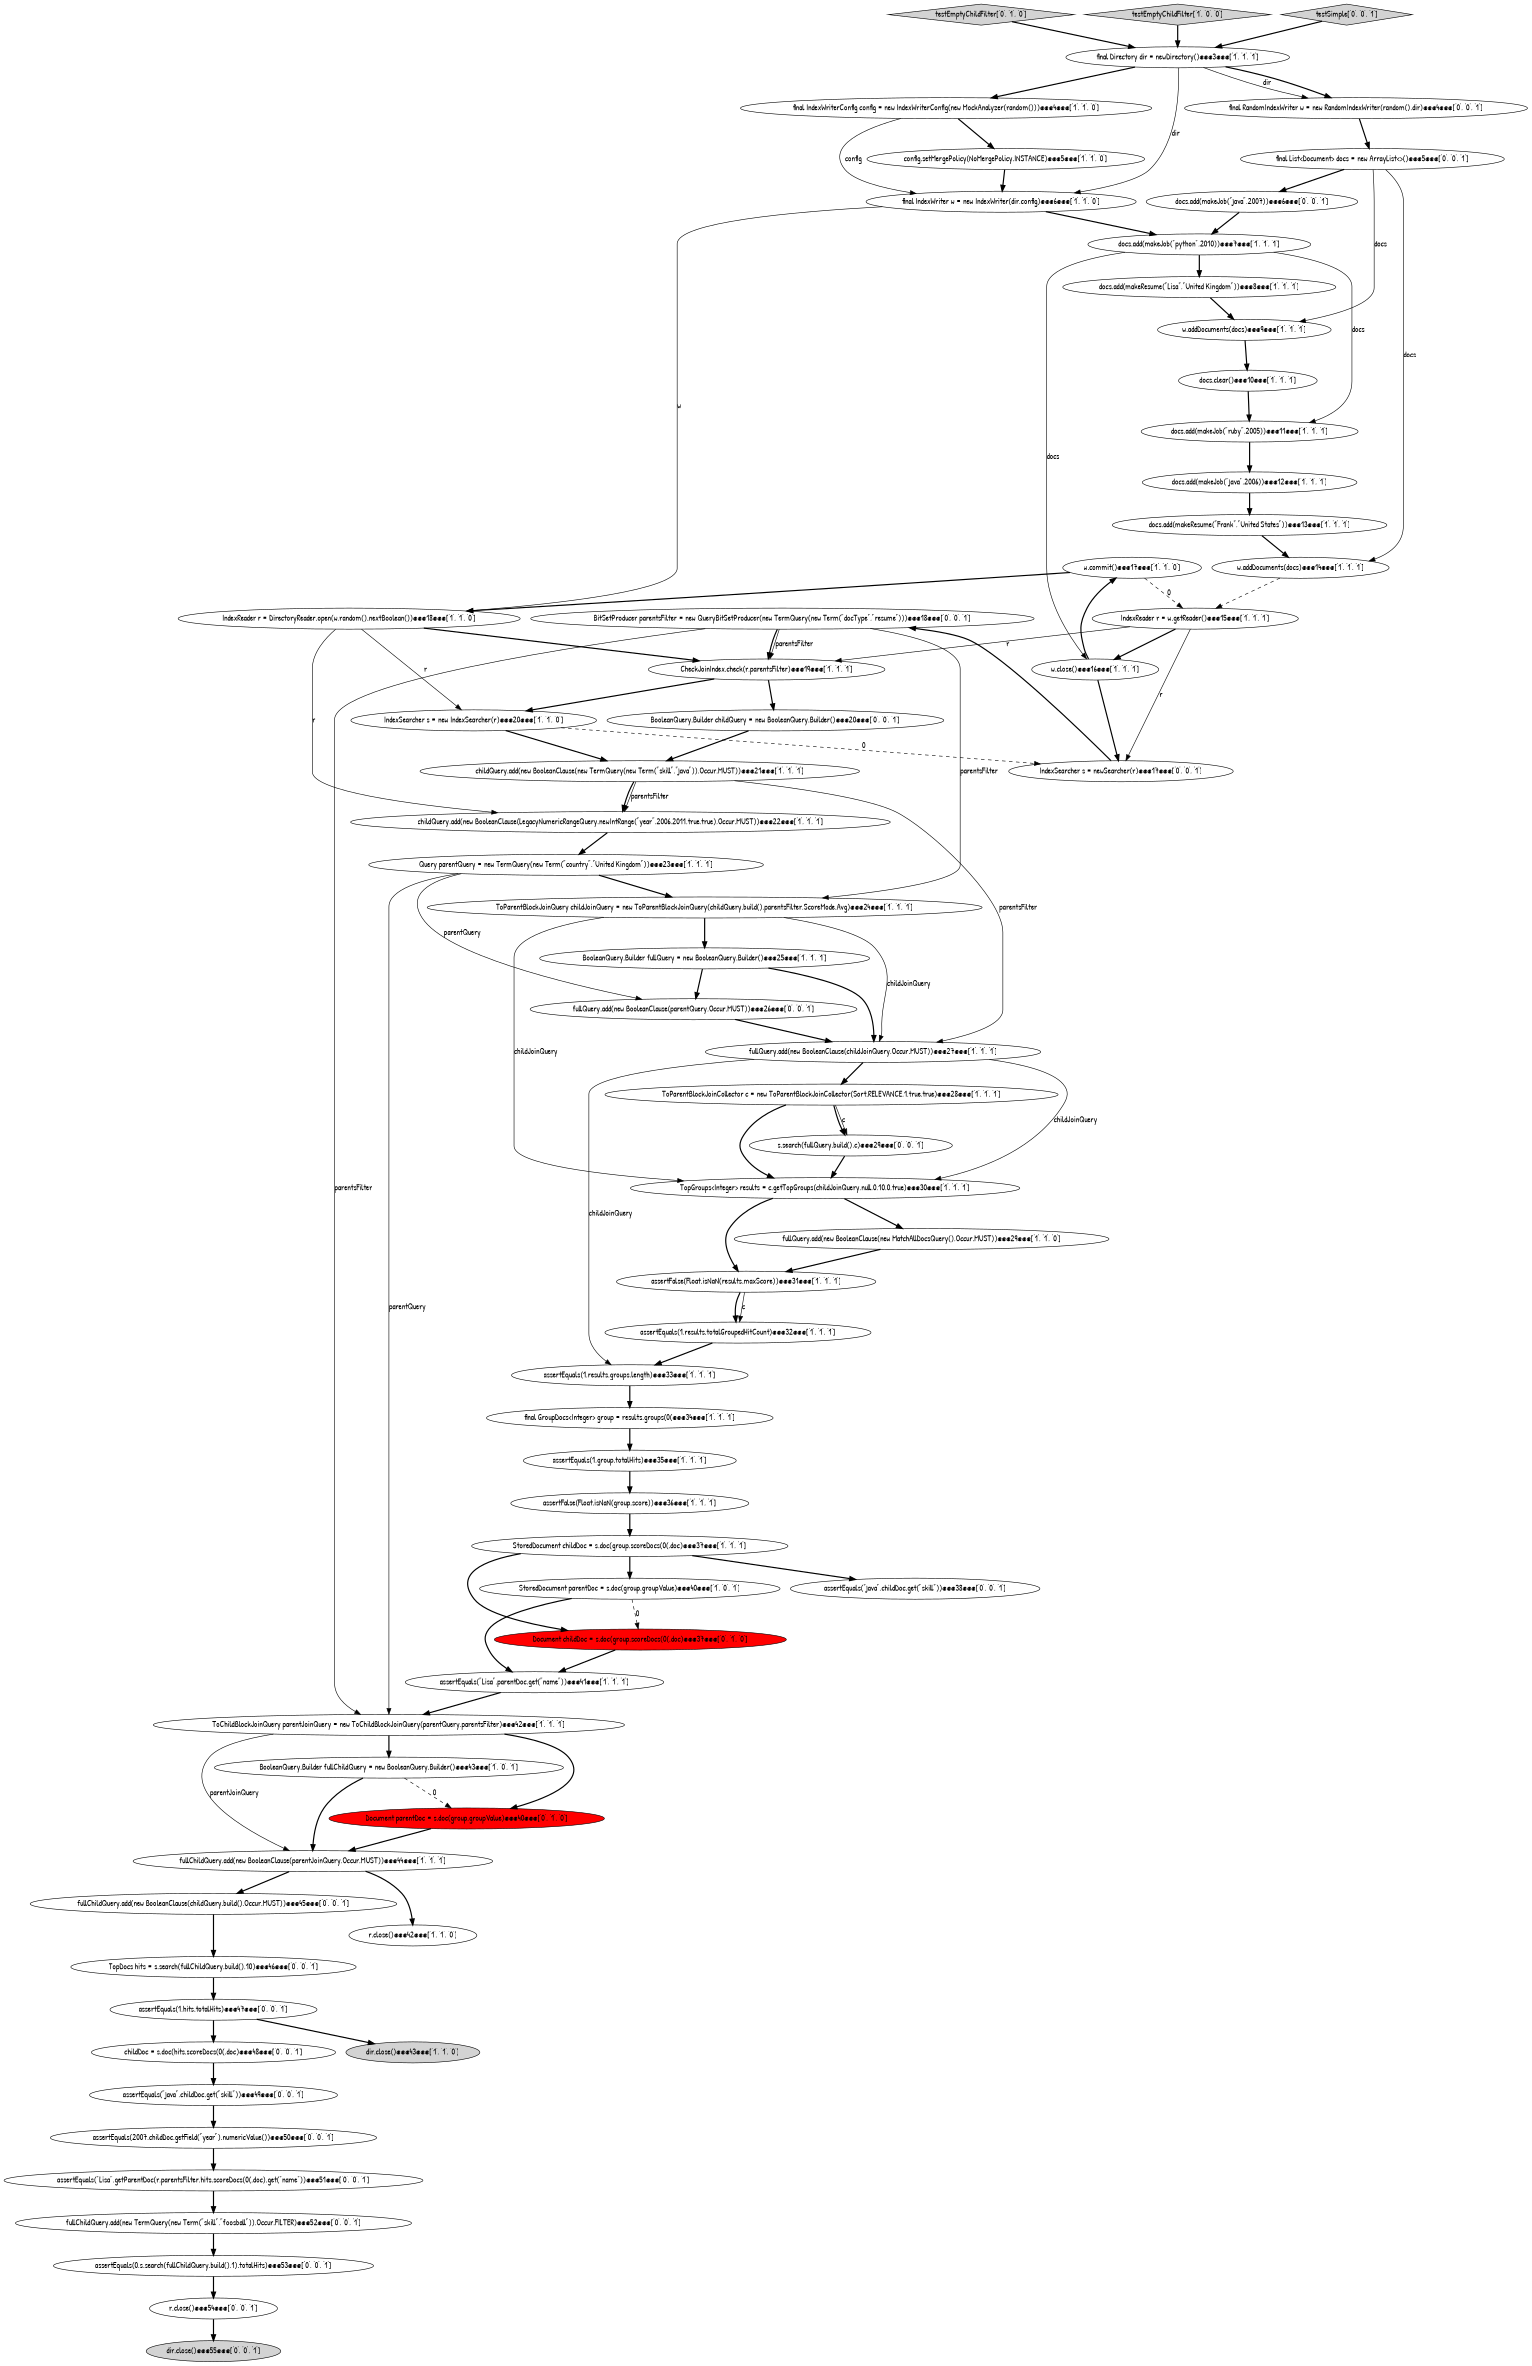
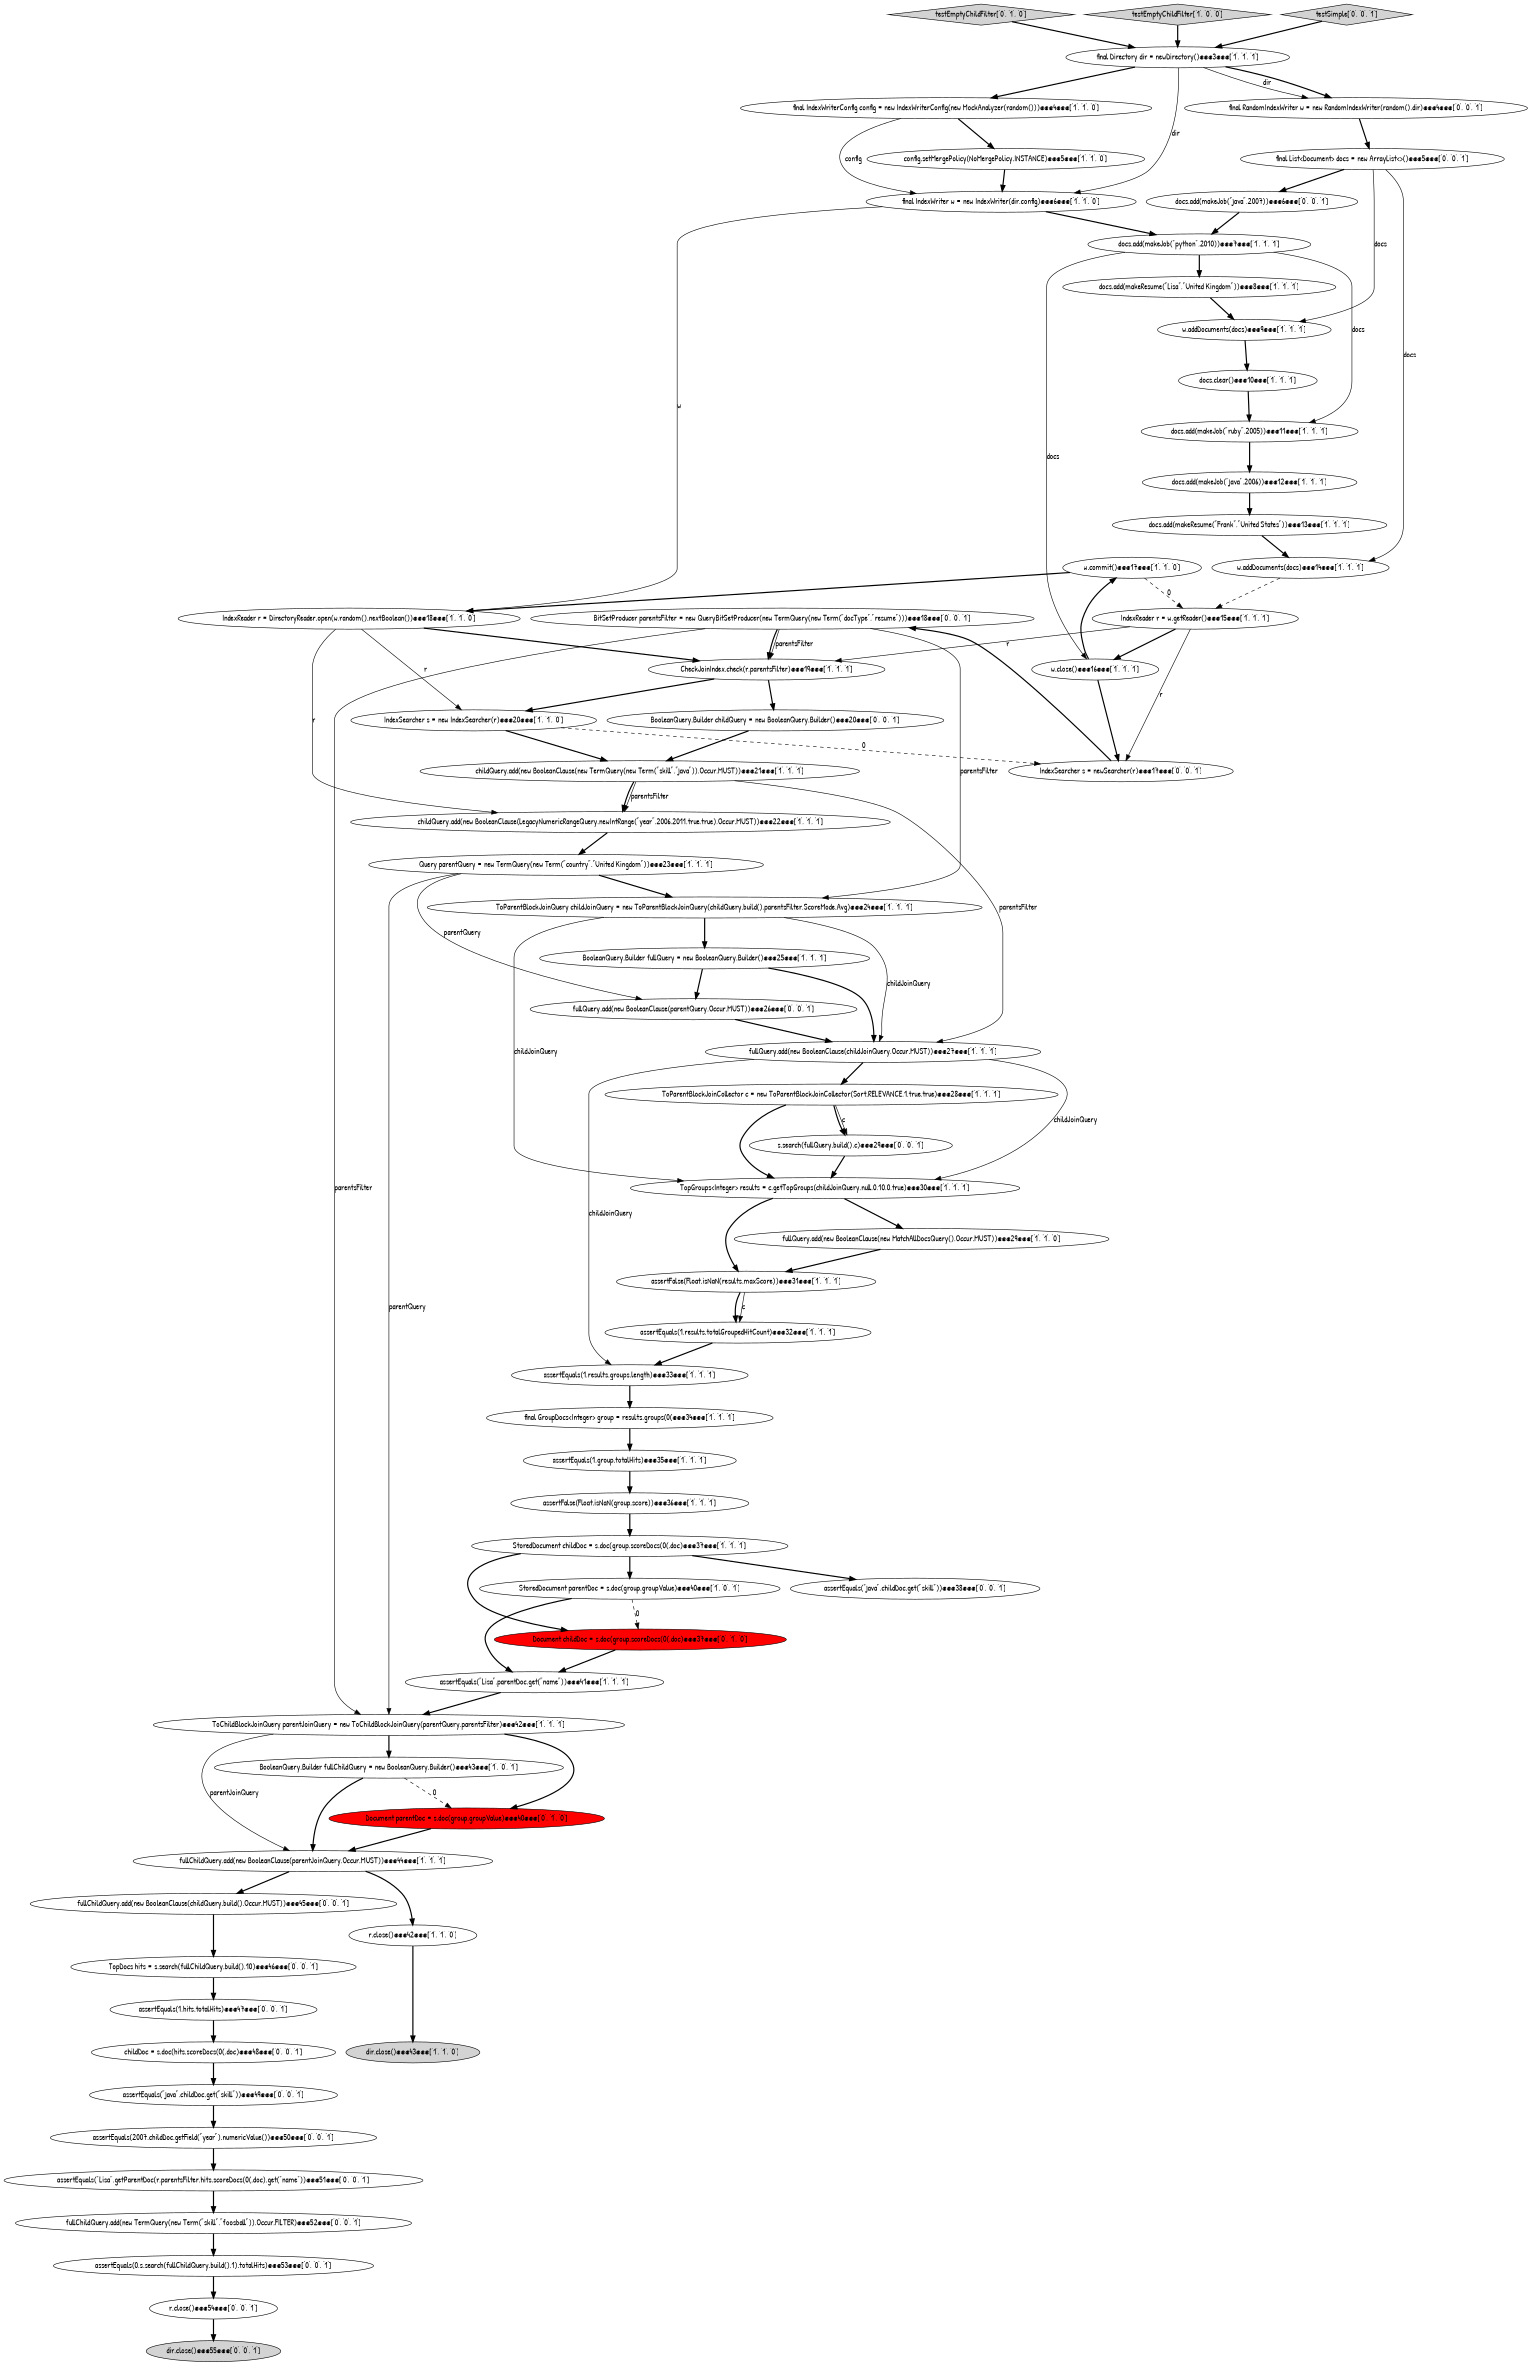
edge "assertEquals(1,hits.totalHits)@@@47@@@['0', '0', '1']" -> "dir.close()@@@43@@@['1', '1', '0']": now "r.close()@@@42@@@['1', '1', '0']" -> "dir.close()@@@43@@@['1', '1', '0']"
